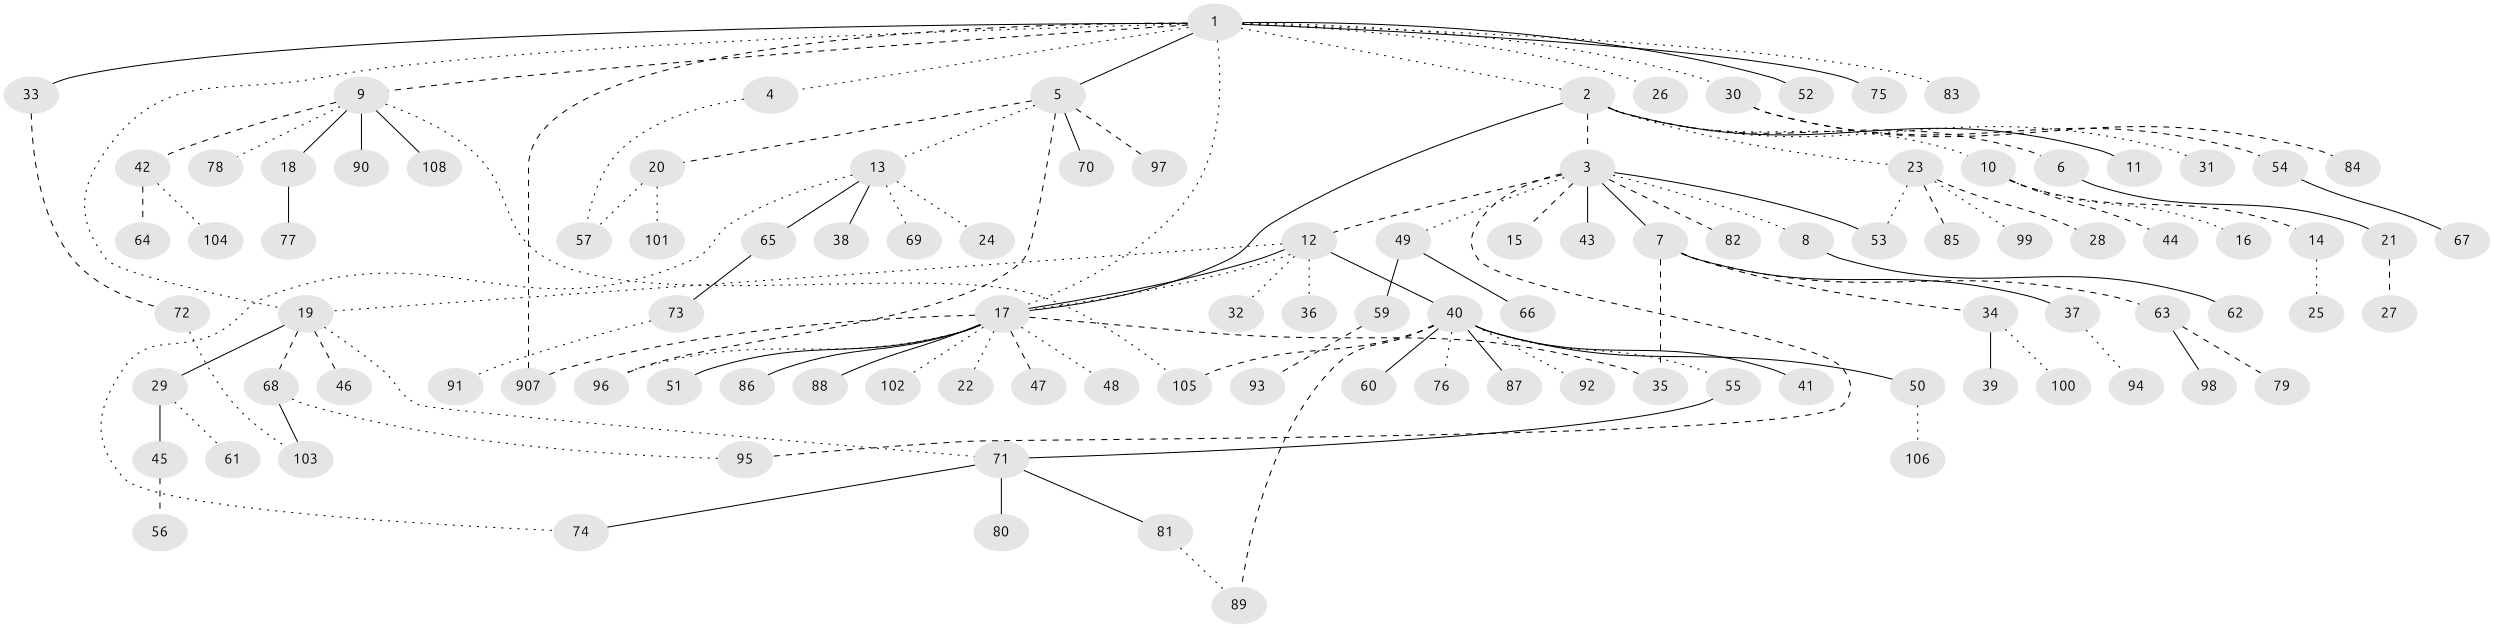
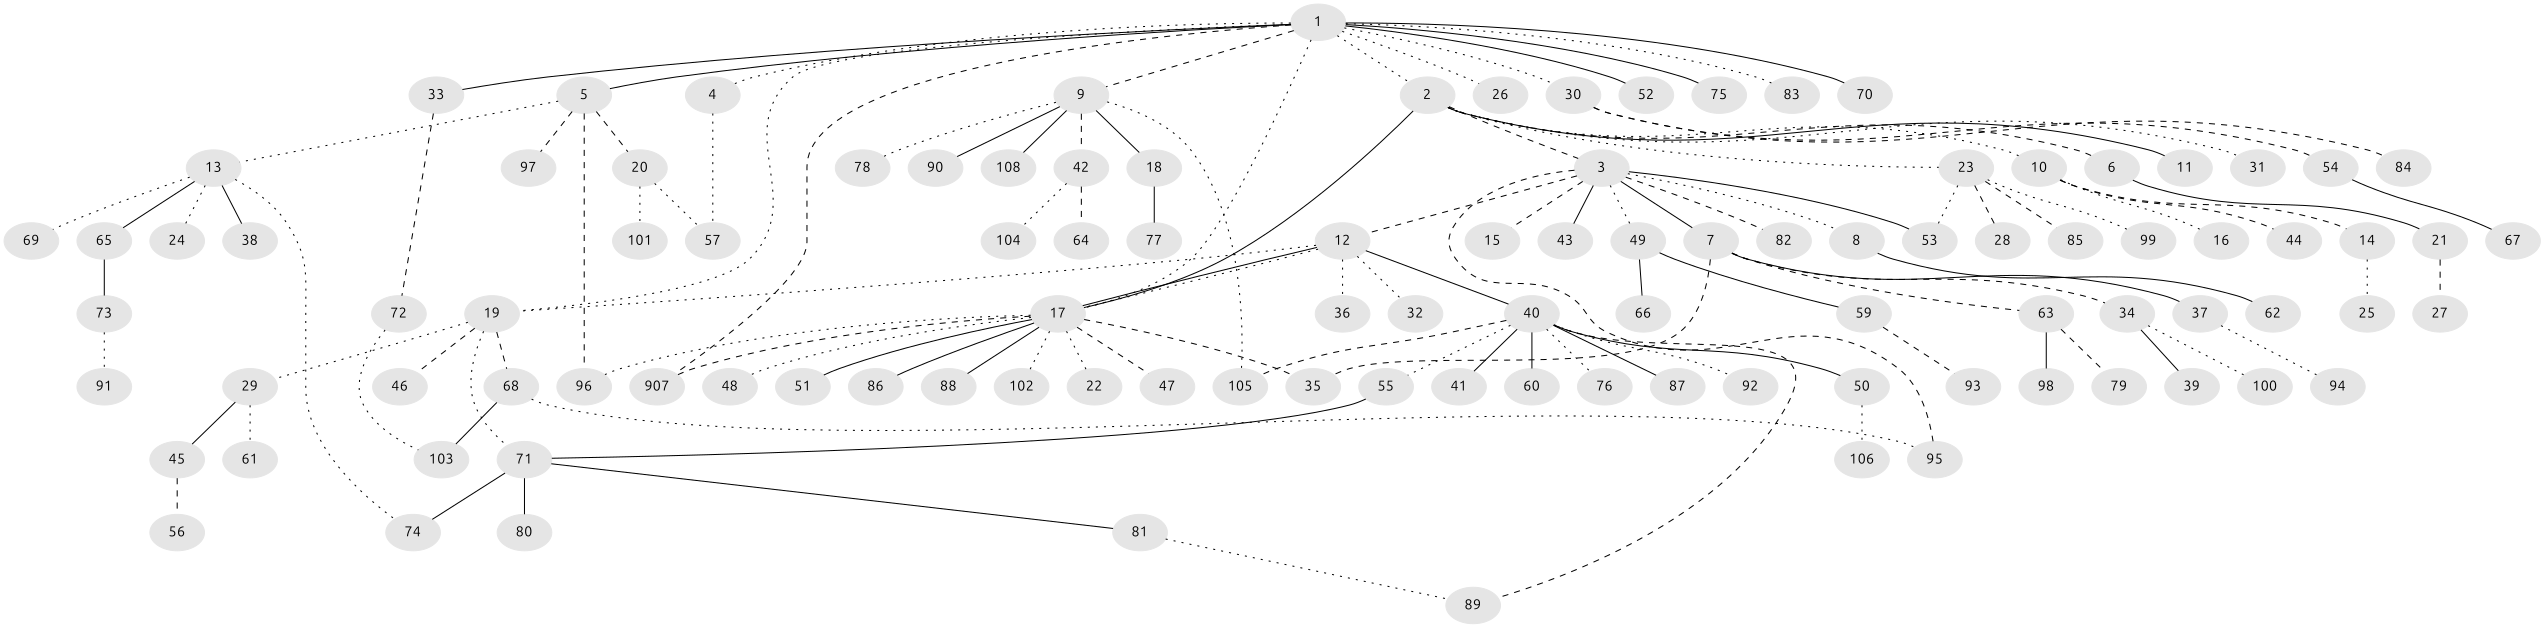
edge "5" -- "70": now "1" -- "70"
edge "19" -- "29": style solid -> dotted
